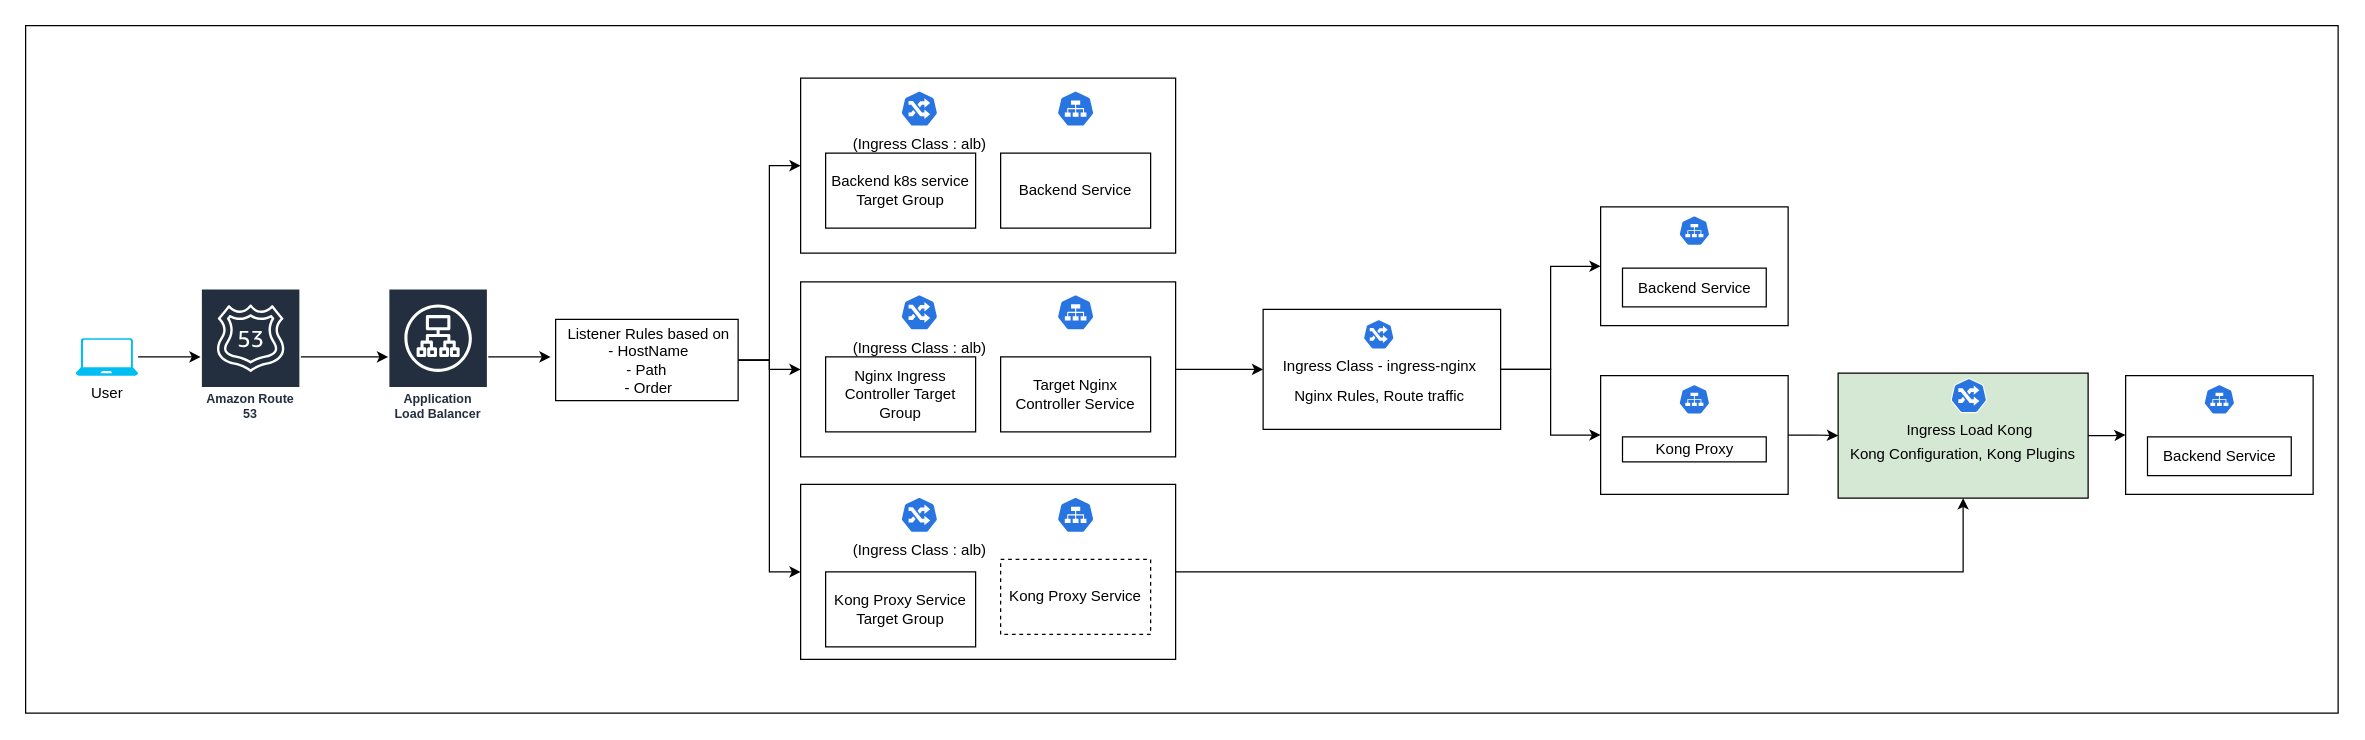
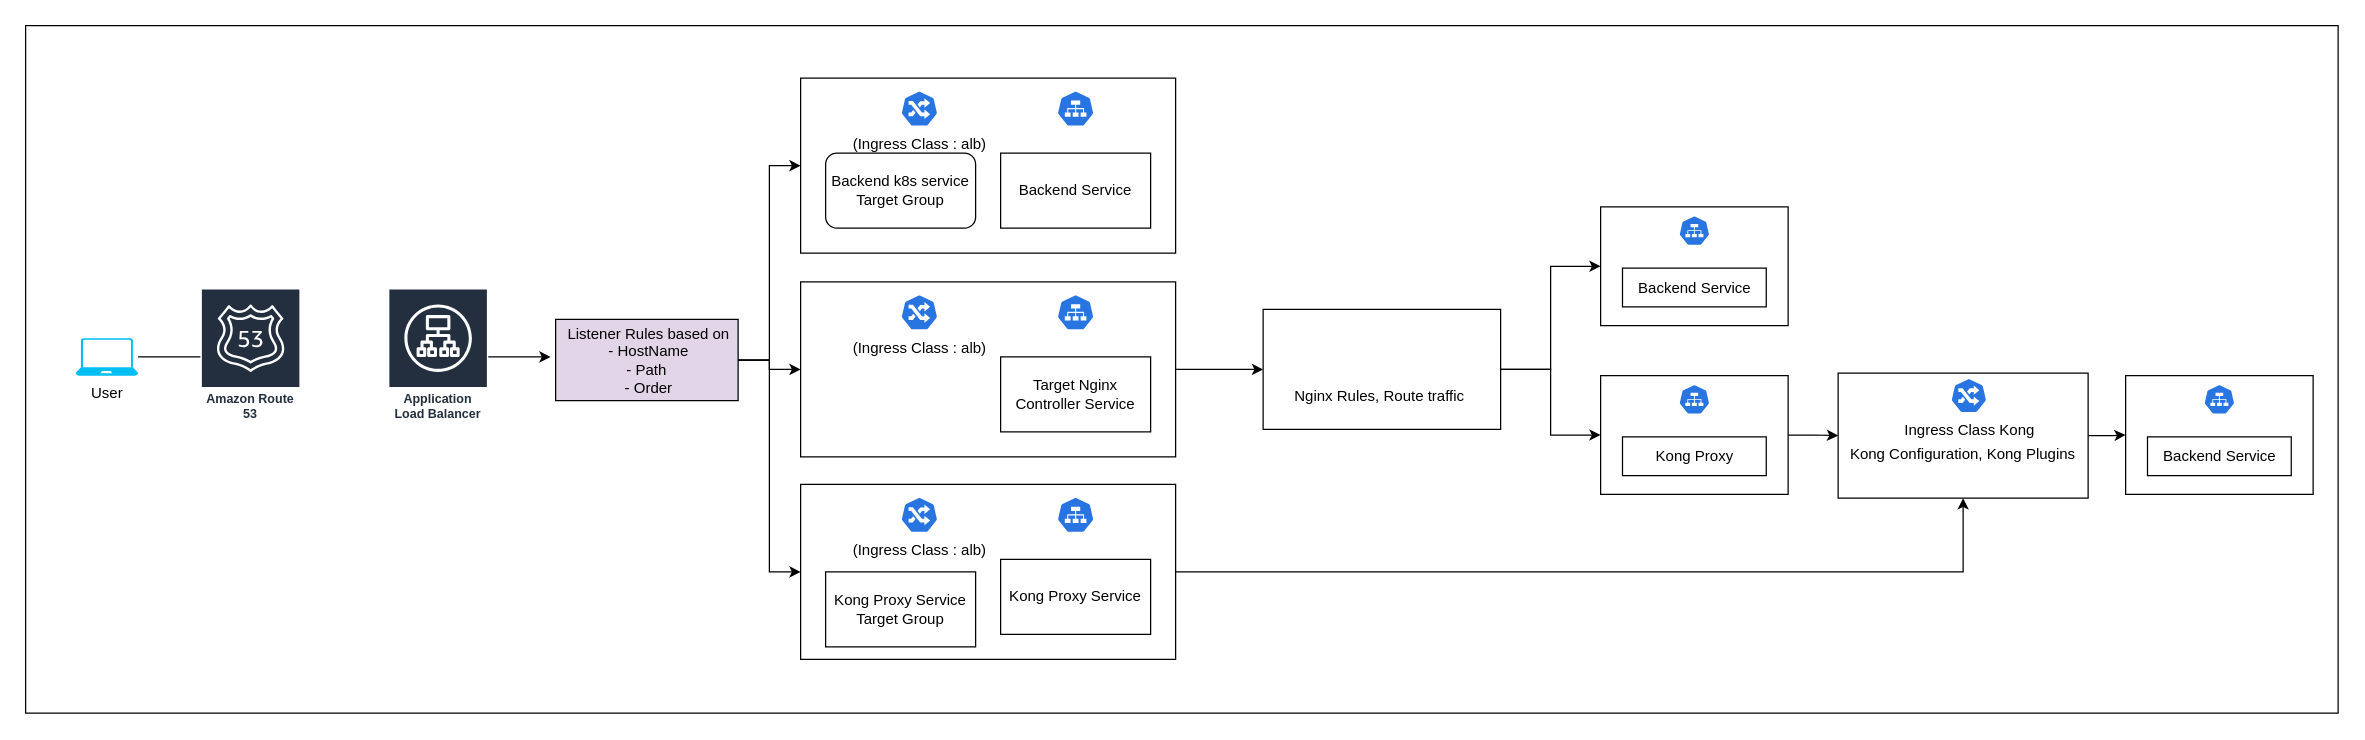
node "Backend k8s service Target Group": shape rectangle -> rounded rectangle
node "Ingress Class - ingress-nginx": removed
edge "User" -> "Amazon Route 53": arrowhead classic -> none
edge "Amazon Route 53" -> "Application Load Balancer": removed
node "Listener Rules based on - HostName - Path - Order": fillcolor #ffffff -> #e1d5e7
node "Nginx Ingress Controller Target Group": removed
node "Ingress Load Kong": label "Ingress Load Kong" -> "Ingress Class Kong"
node "Kong Configuration, Kong Plugins": fillcolor #d5e8d4 -> #ffffff
node "Kong Proxy": size 144x25 -> 144x39
node "Kong Proxy Service": style dashed -> solid
